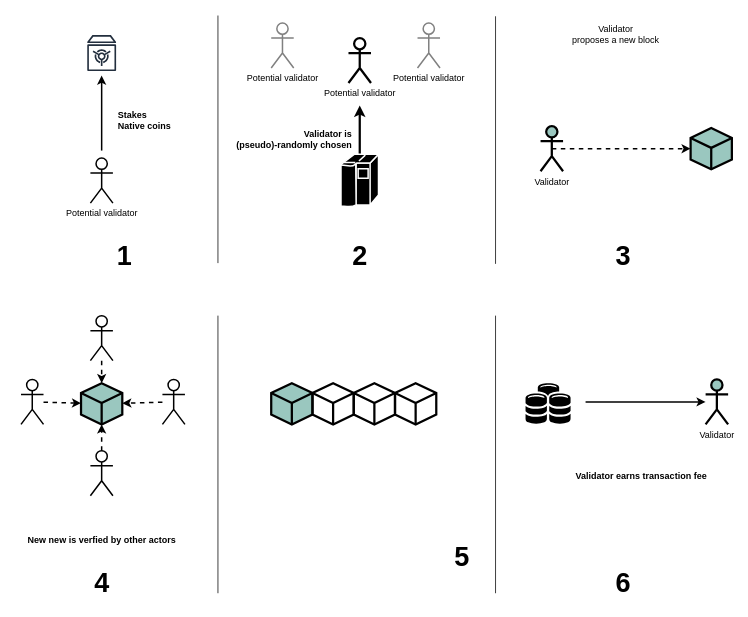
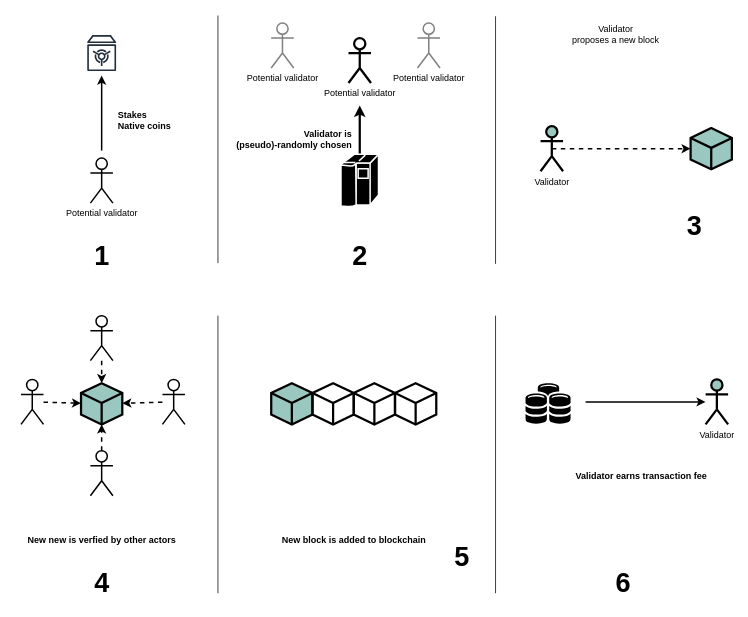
node "1": moved (124, 251) -> (102, 251)
node "3": moved (623, 251) -> (694, 221)
node "New block is added to blockchain": added
